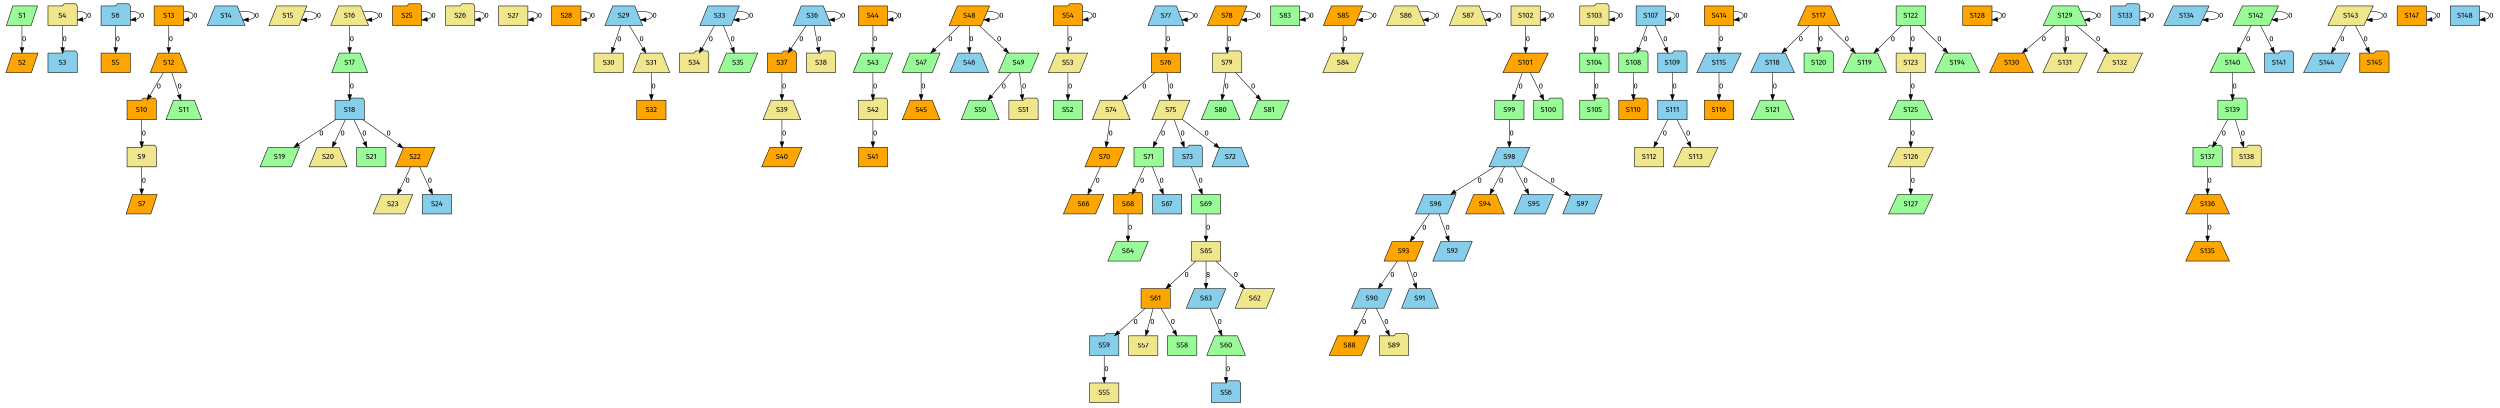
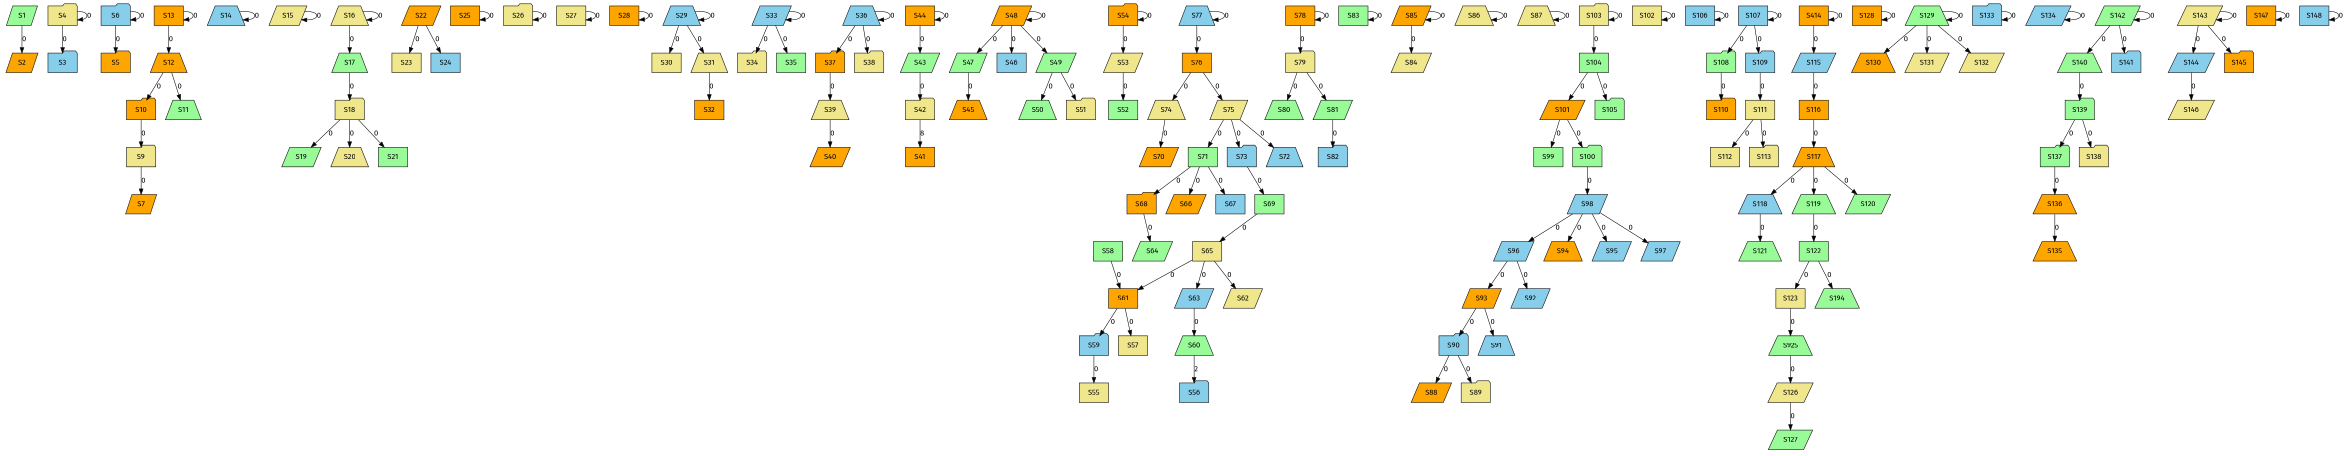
node "S25": shape folder -> box
node "S78": shape parallelogram -> box
node "S106": added
edge "S102" -> "S101": now "S104" -> "S101"
edge "S122" -> "S119": reversed
node "S5": shape box -> folder
node "S35": shape parallelogram -> box
node "S46": shape trapezium -> box
node "S120": shape folder -> parallelogram
node "S18": fillcolor skyblue -> khaki
node "S111": fillcolor skyblue -> khaki
node "S125": label "S125" -> "S925"
node "S146": added
edge "S99" -> "S98": now "S100" -> "S98"
edge "S116" -> "S117": added, label "0"
edge "S18" -> "S22": removed, label "0"
edge "S42" -> "S41": label "0" -> "8"
node "S82": added
node "S113": shape parallelogram -> folder
edge "S70" -> "S66": now "S71" -> "S66"
node "S23": shape parallelogram -> box
edge "S65" -> "S63": label "8" -> "0"
node "S90": shape parallelogram -> folder
edge "S61" -> "S58": reversed
edge "S60" -> "S56": label "0" -> "2"
